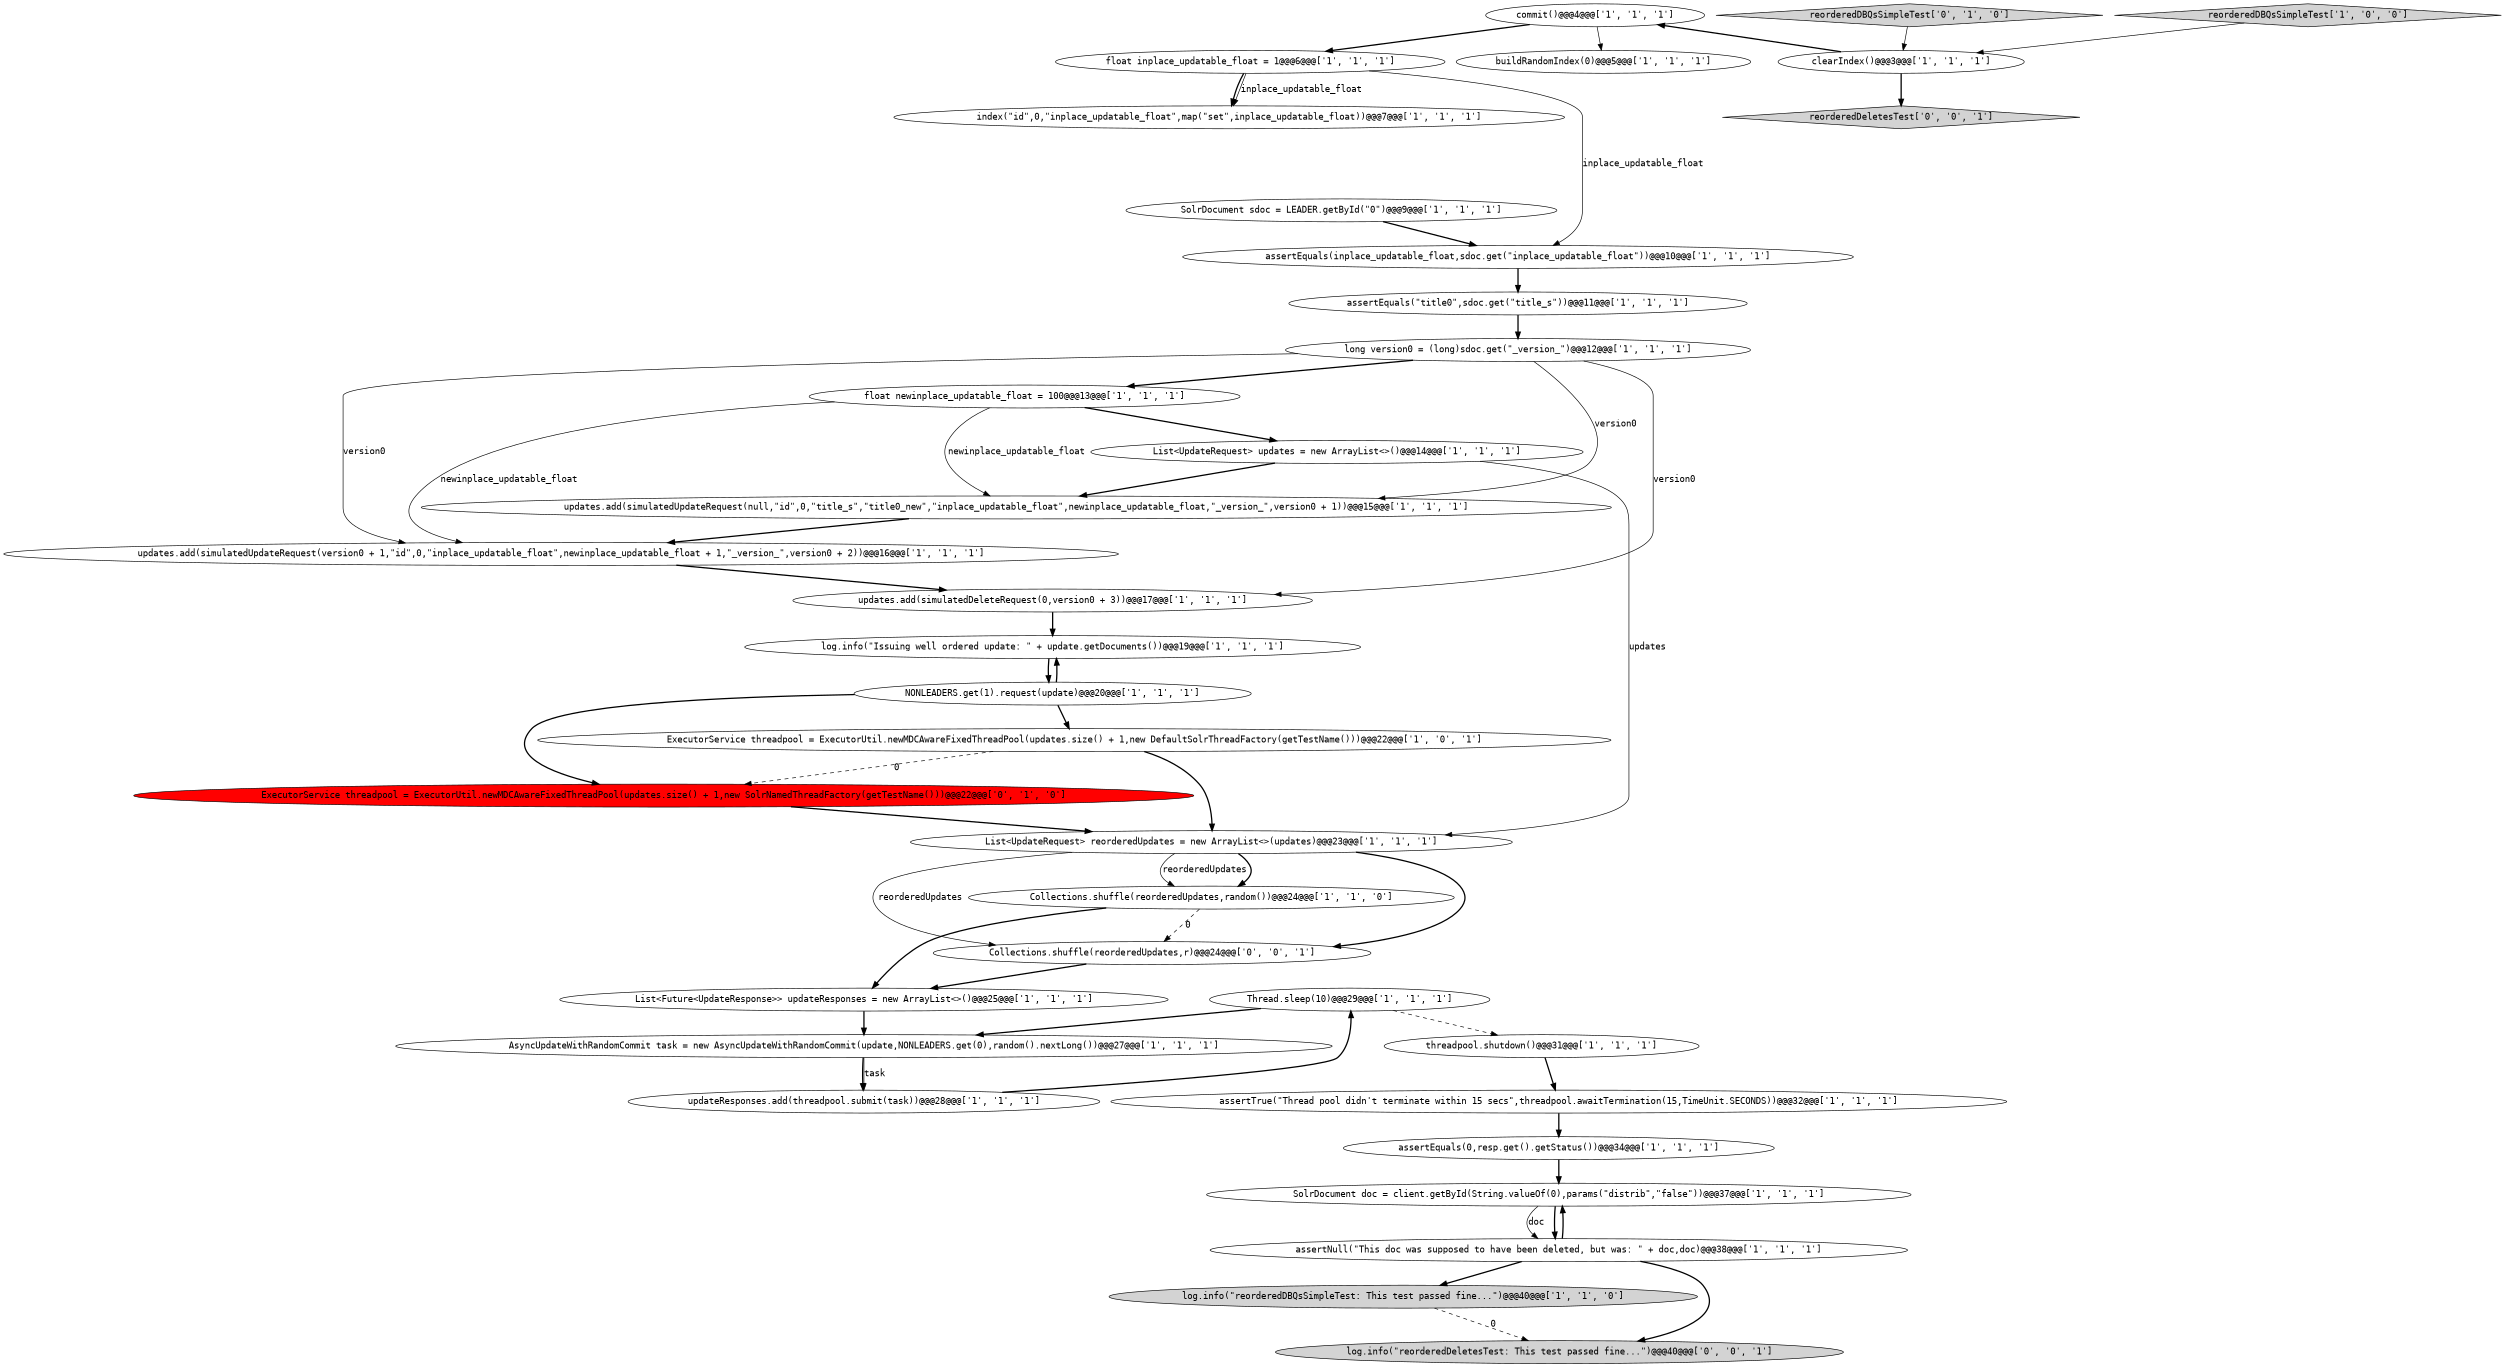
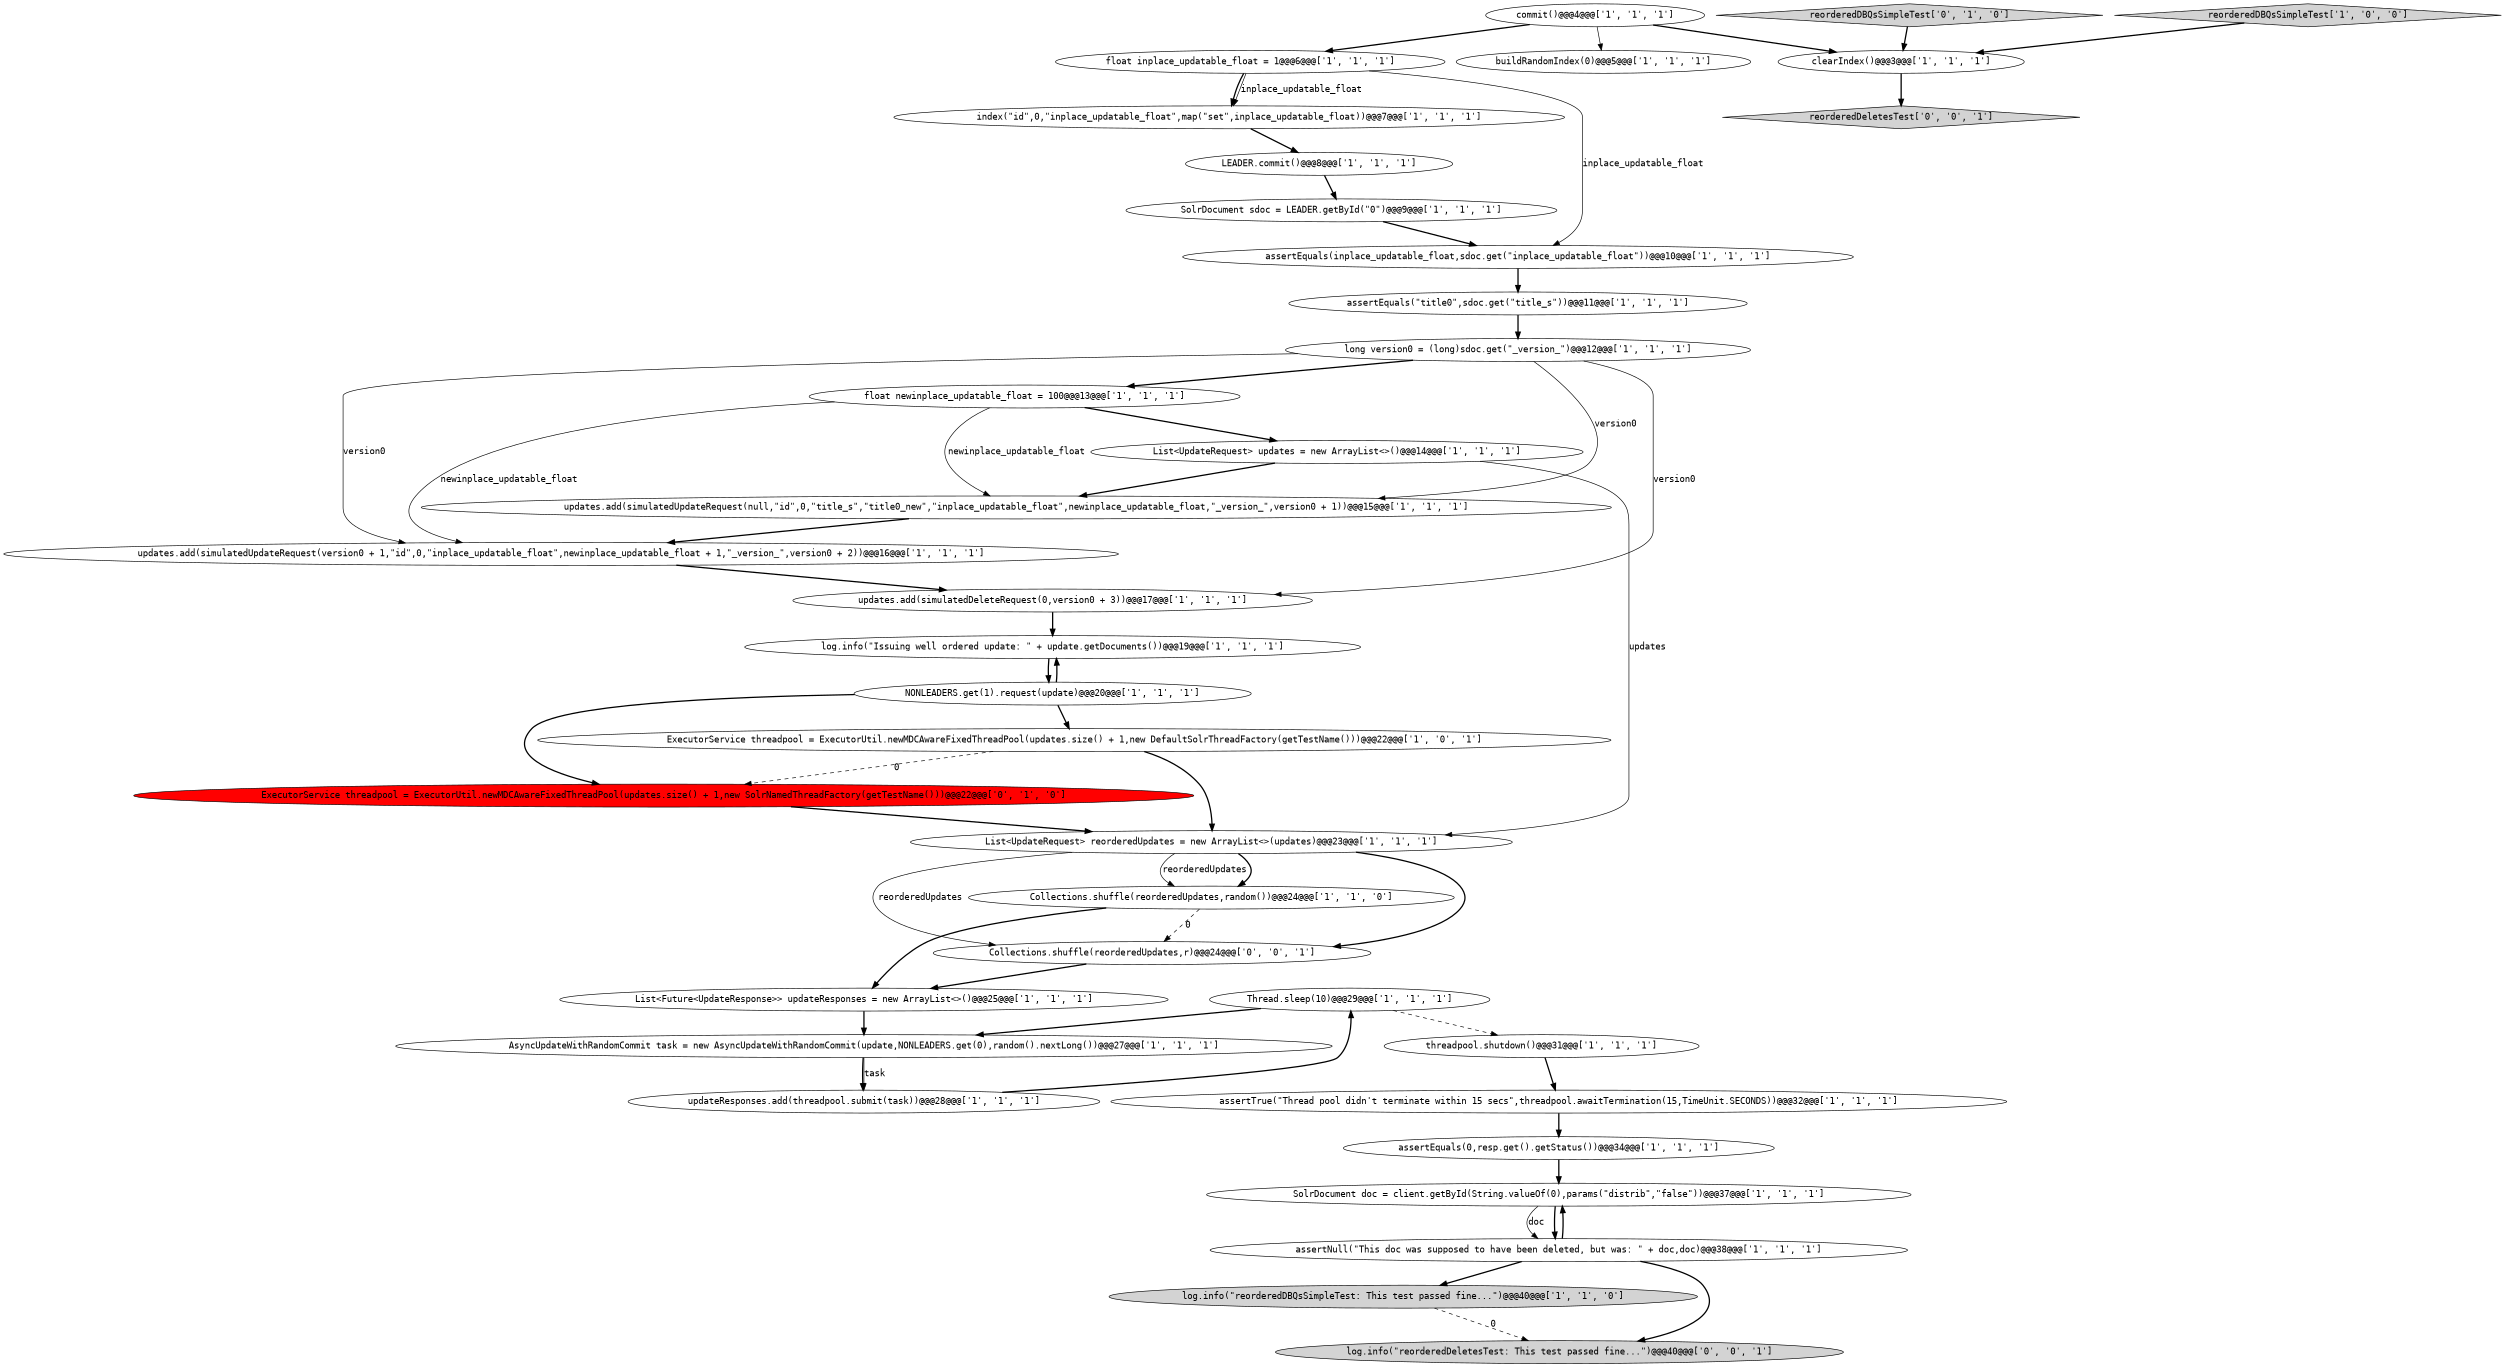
edge "reorderedDBQsSimpleTest['0', '1', '0']" -> "clearIndex()@@@3@@@['1', '1', '1']": style solid -> bold
edge "reorderedDBQsSimpleTest['1', '0', '0']" -> "clearIndex()@@@3@@@['1', '1', '1']": style solid -> bold
edge "clearIndex()@@@3@@@['1', '1', '1']" -> "commit()@@@4@@@['1', '1', '1']": reversed
node "LEADER.commit()@@@8@@@['1', '1', '1']": added
